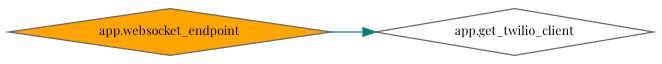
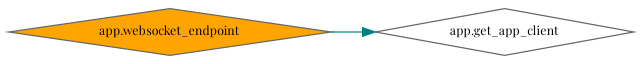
node "app.get_twilio_client": label "app.get_twilio_client" -> "app.get_app_client"
